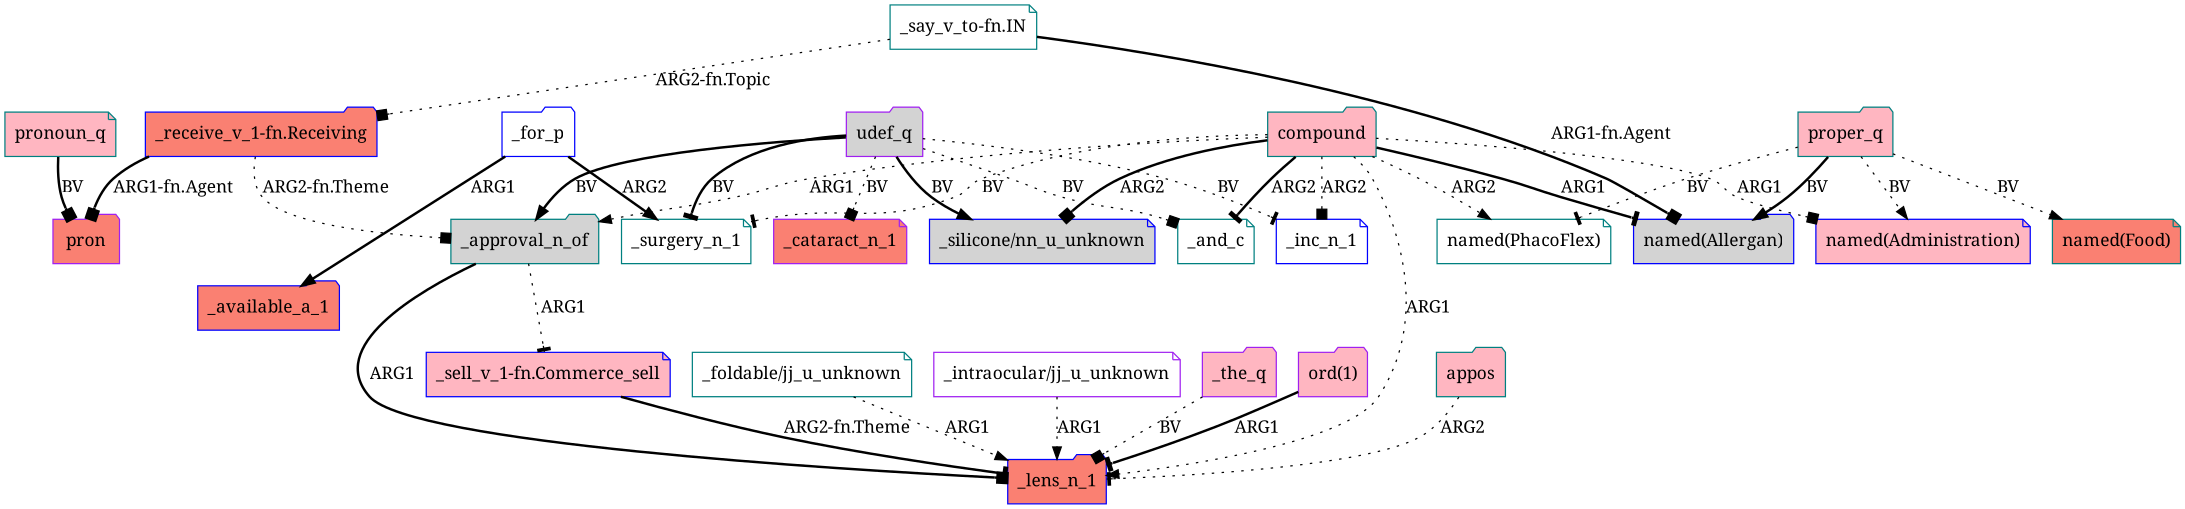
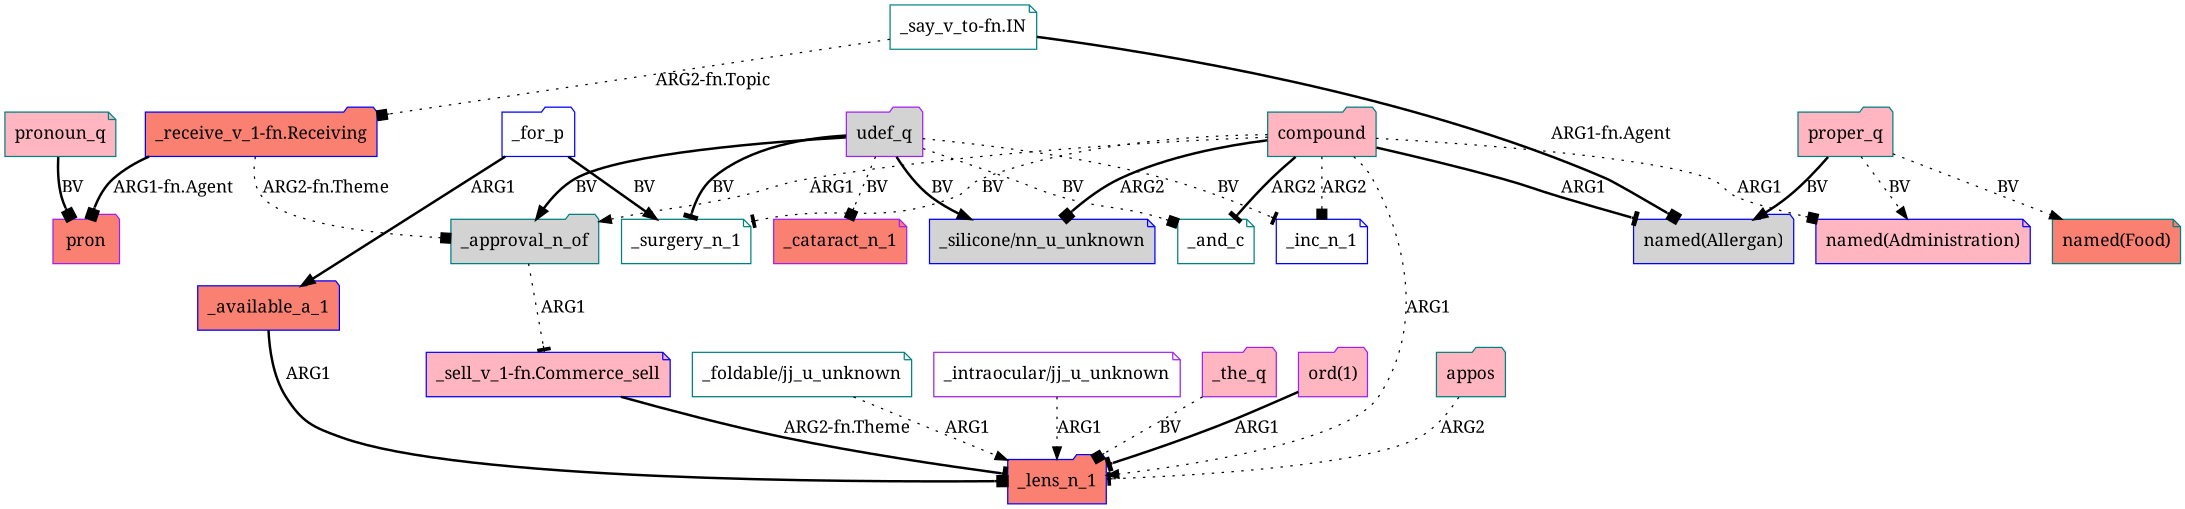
edge "_for_p" -> "_surgery_n_1": label "ARG2" -> "BV"
node "named(PhacoFlex)": removed
edge "_approval_n_of" -> "_lens_n_1": now "_available_a_1" -> "_lens_n_1"
